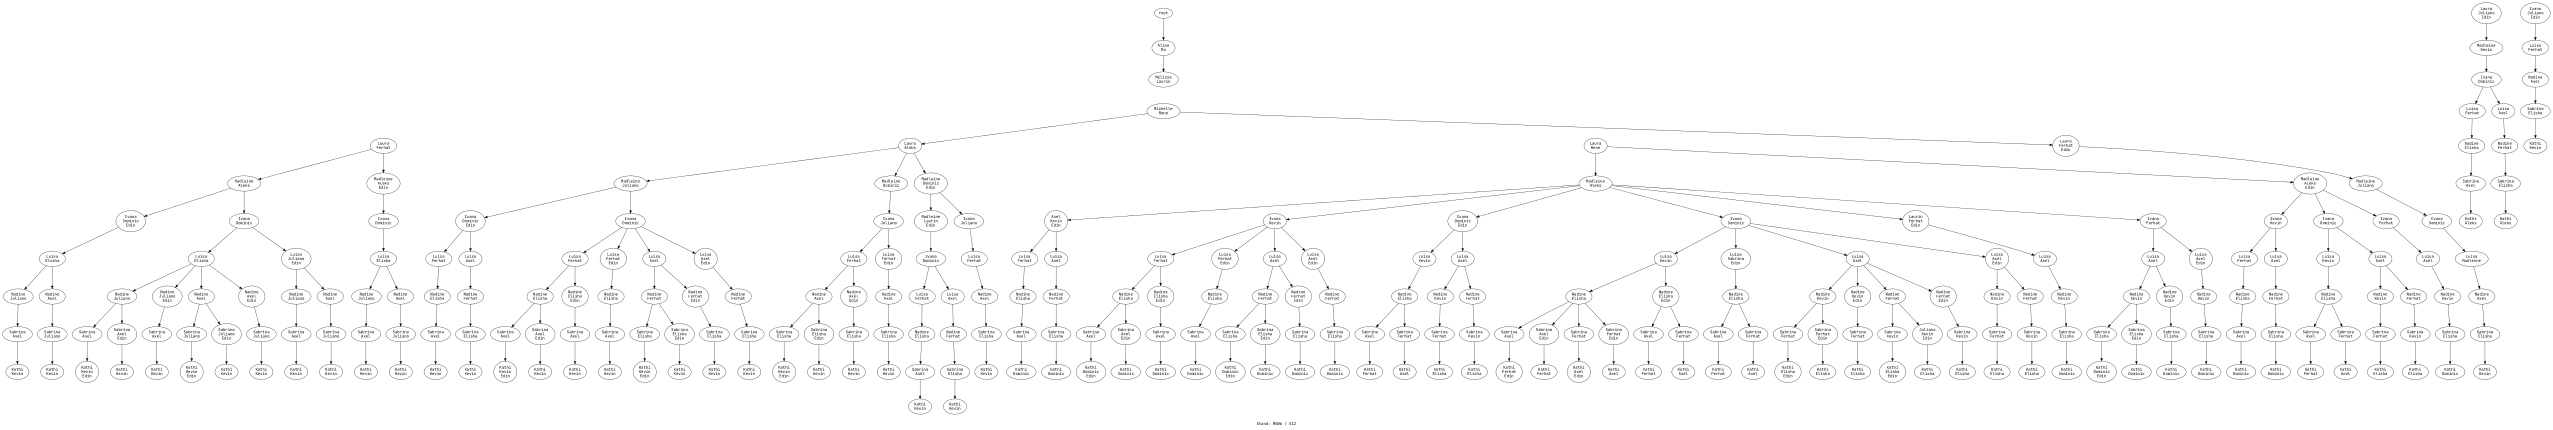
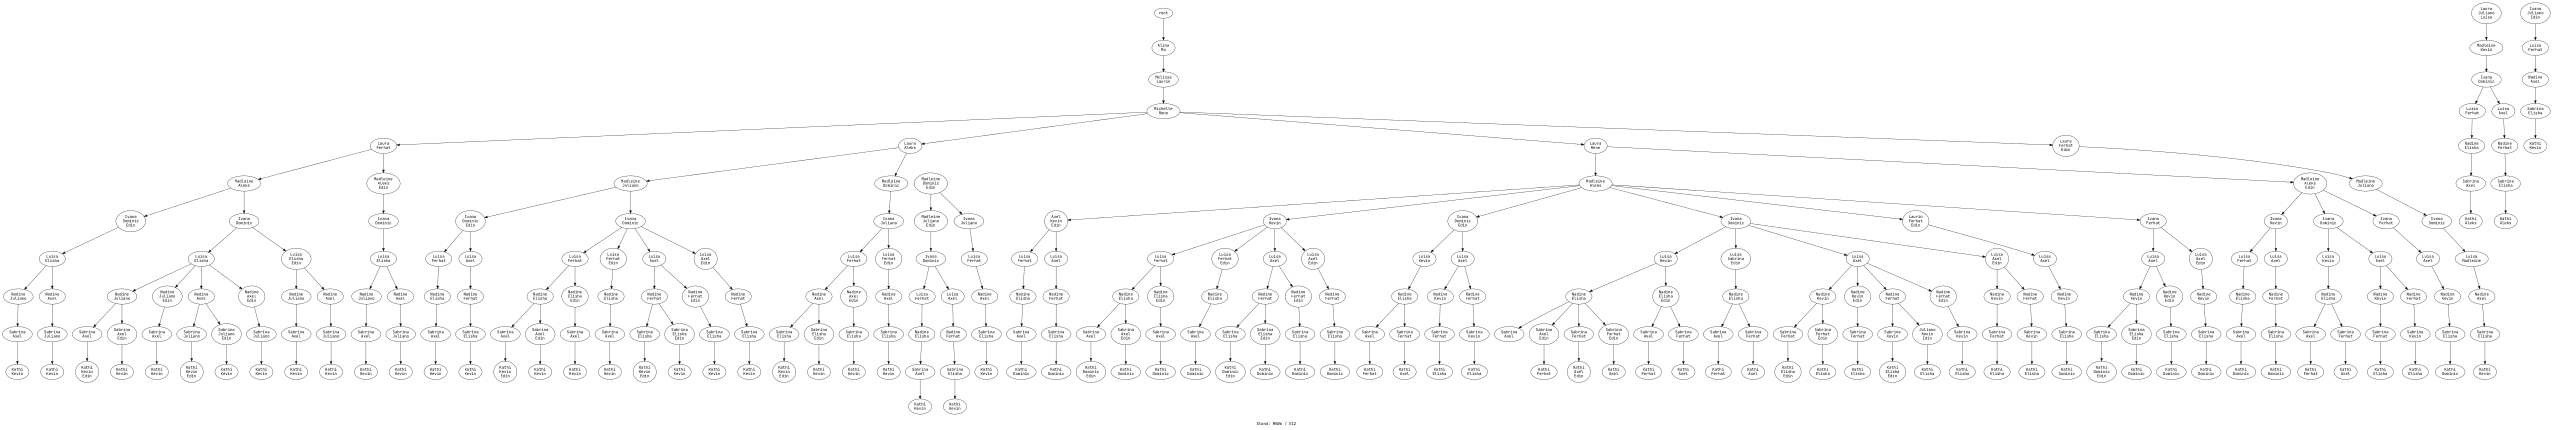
node "Laura Juliano Edin": label "Laura Juliano Edin" -> "Laura Juliano Luisa"
edge "Melissa Laurin" -> "Michelle Rene": added
edge "Michelle Rene" -> "Laura Ferhat": added
edge "Michelle Rene" -> "Laura Rene": added
edge "Laura Aleks" -> "Madleine Dominic Edin": removed
node "Madleine Laurin Edin": label "Madleine Laurin Edin" -> "Madleine Juliano Edin"
node "Luisa Juliano Edin": label "Luisa Juliano Edin" -> "Luisa Elisha Edin"
node "Kathi Ferhat Edin": removed
